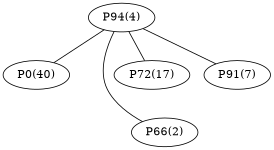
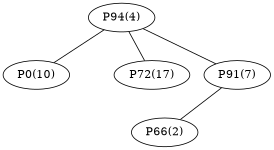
node "P0(40)": label "P0(40)" -> "P0(10)"
edge "P94(4)" -- "P66(2)": now "P91(7)" -- "P66(2)"
